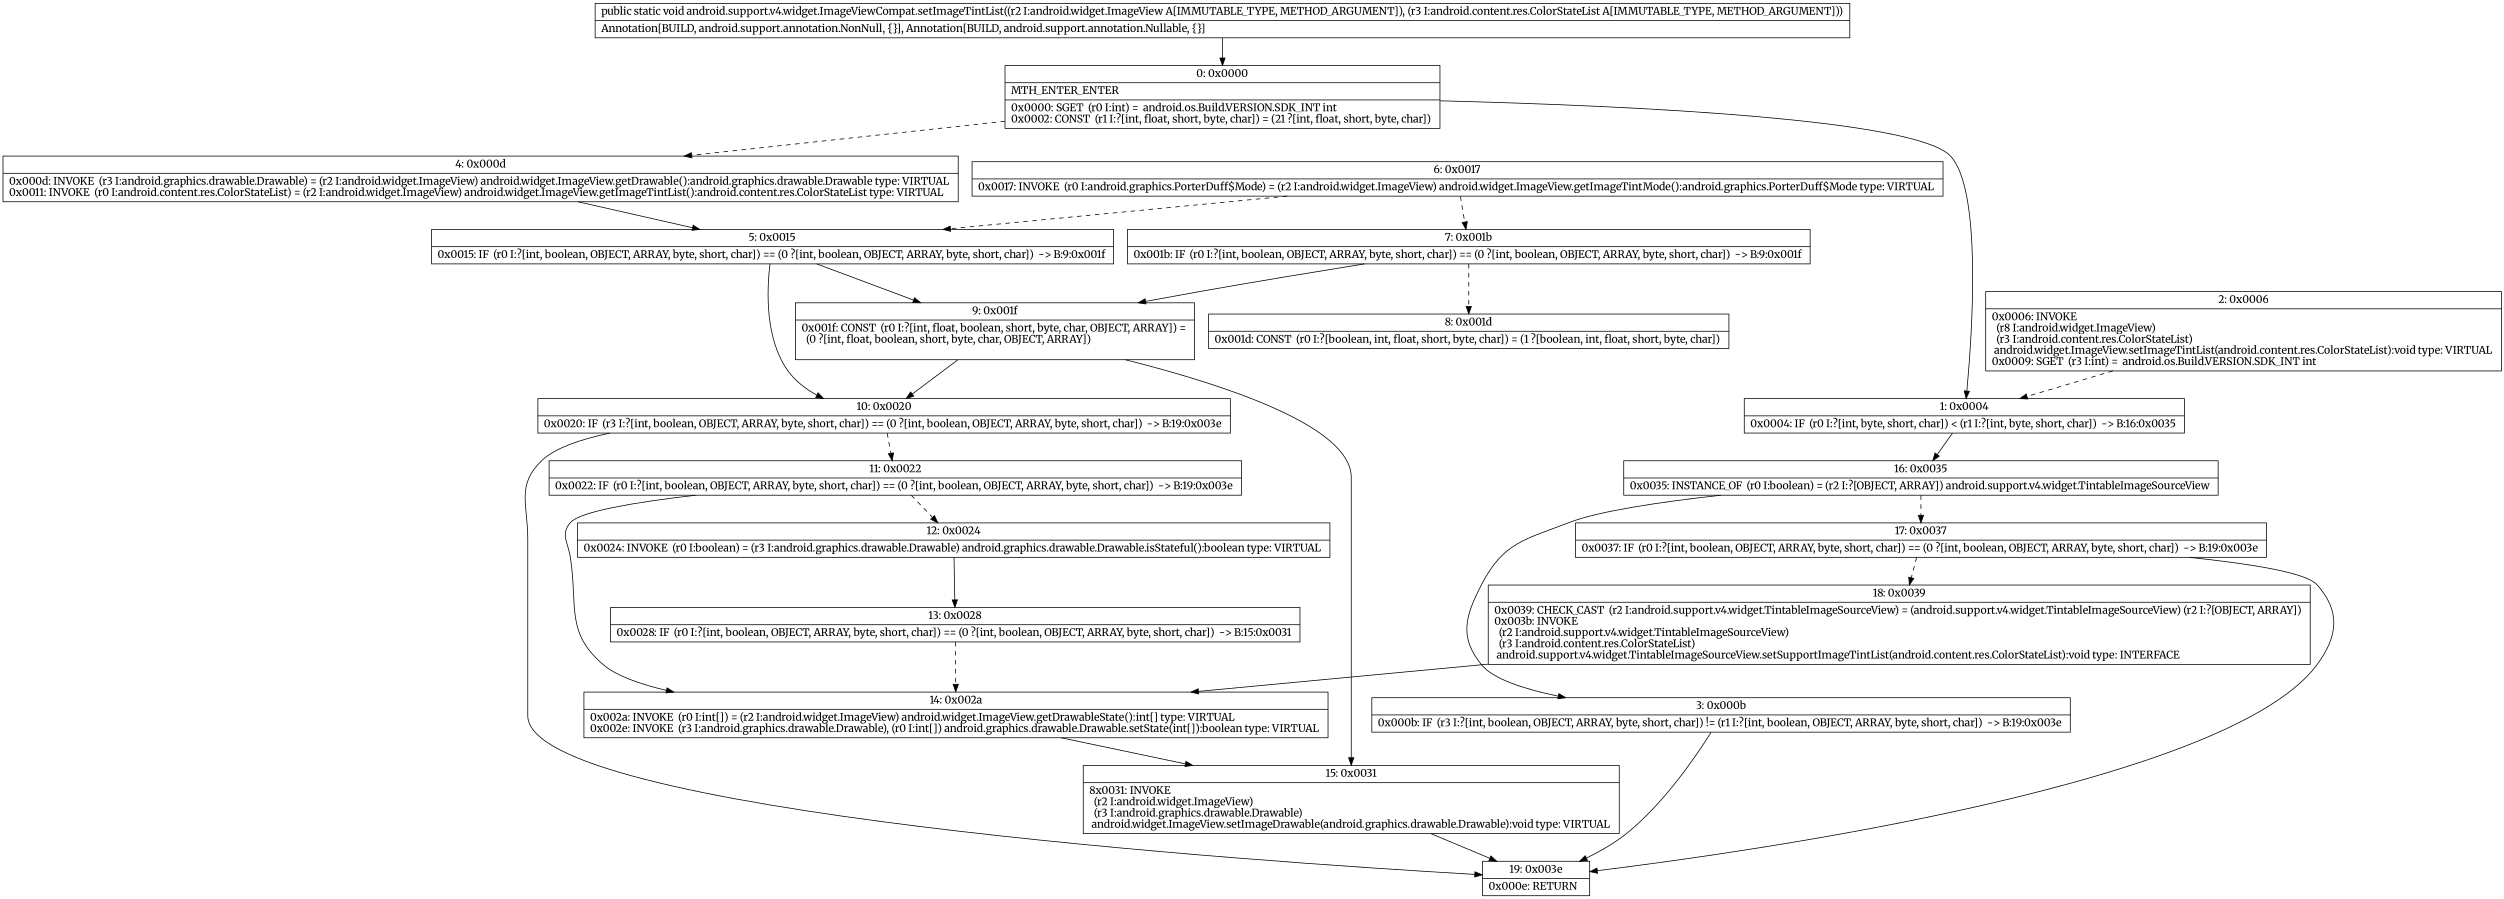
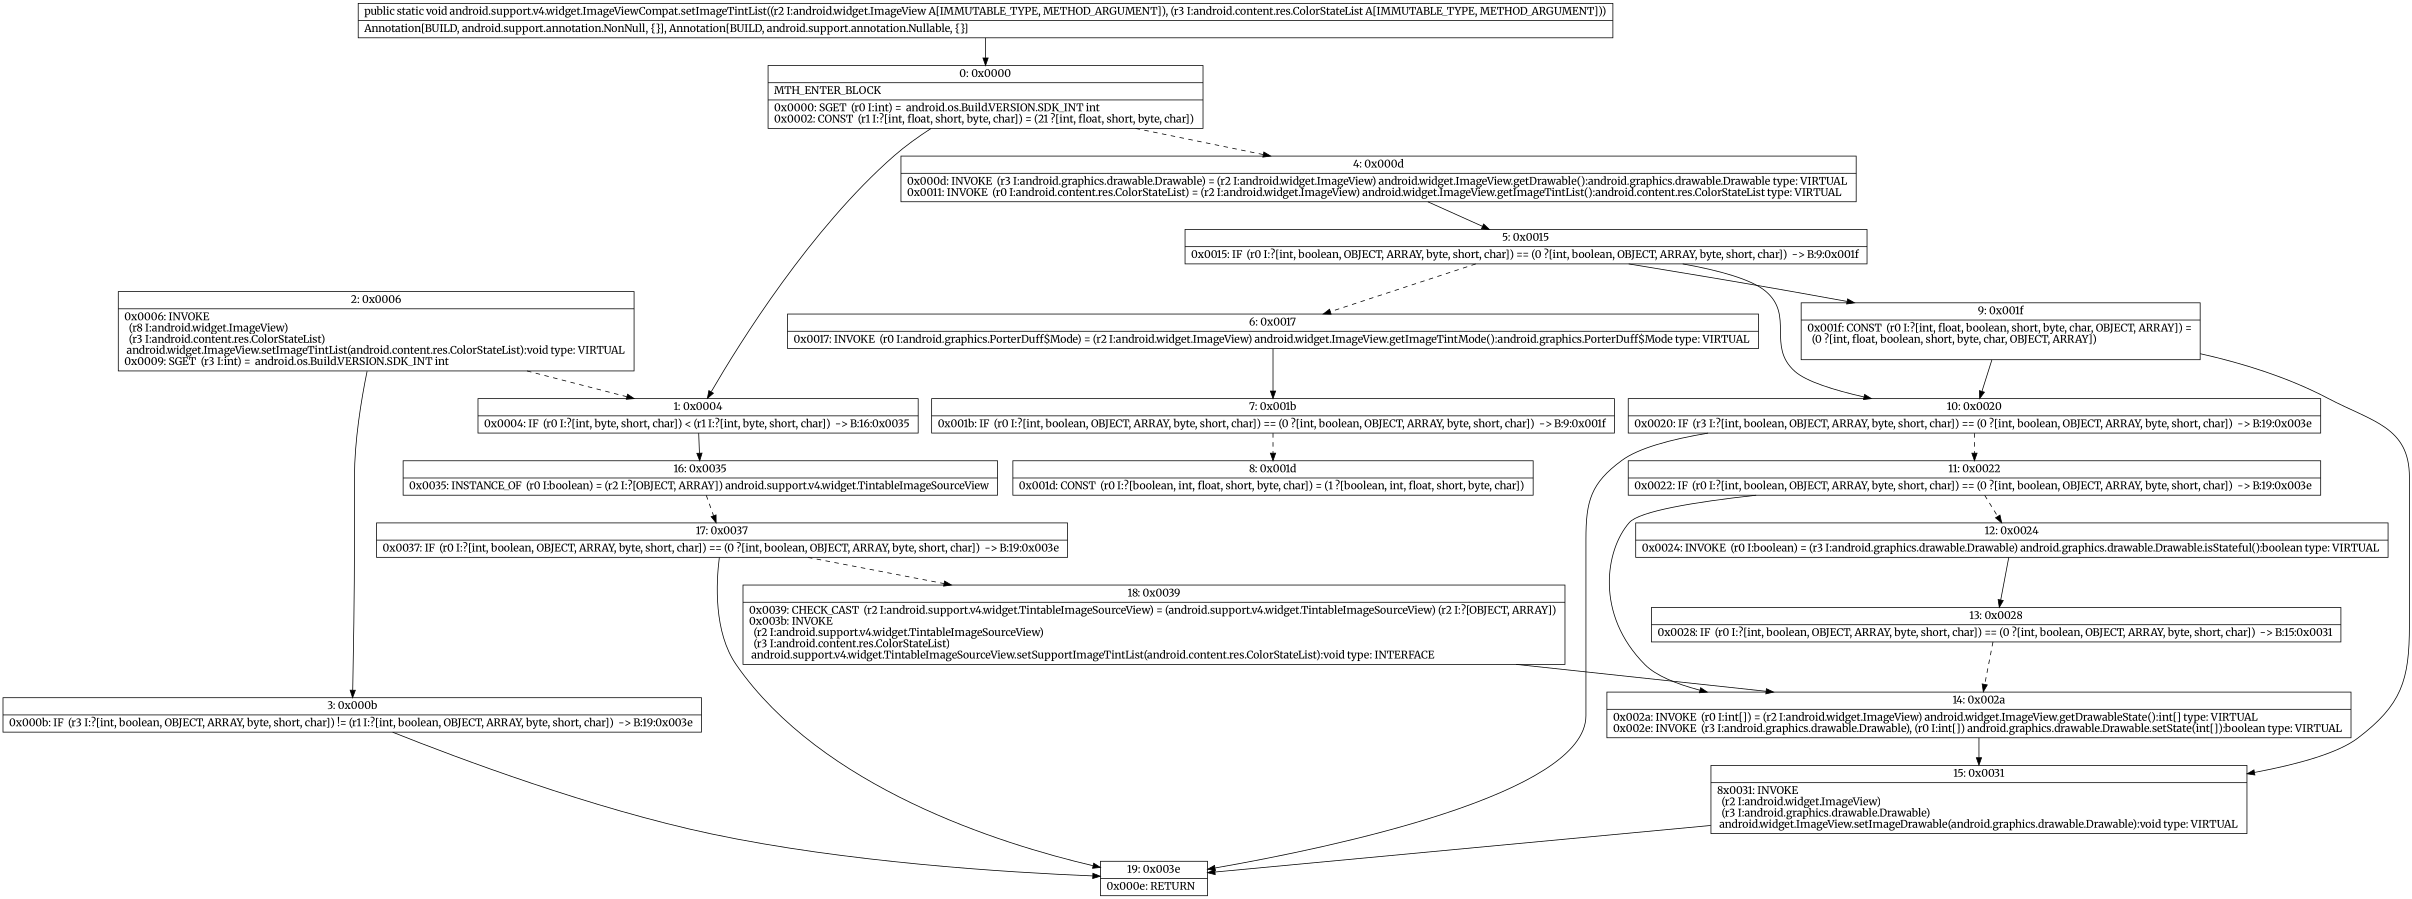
node "0: 0x0000": text "MTH_ENTER_ENTER" -> "MTH_ENTER_BLOCK"
edge "6: 0x0017" -> "7: 0x001b": style dashed -> solid
edge "6: 0x0017" -> "5: 0x0015": reversed
edge "7: 0x001b" -> "9: 0x001f": removed
edge "16: 0x0035" -> "3: 0x000b": now "2: 0x0006" -> "3: 0x000b"
